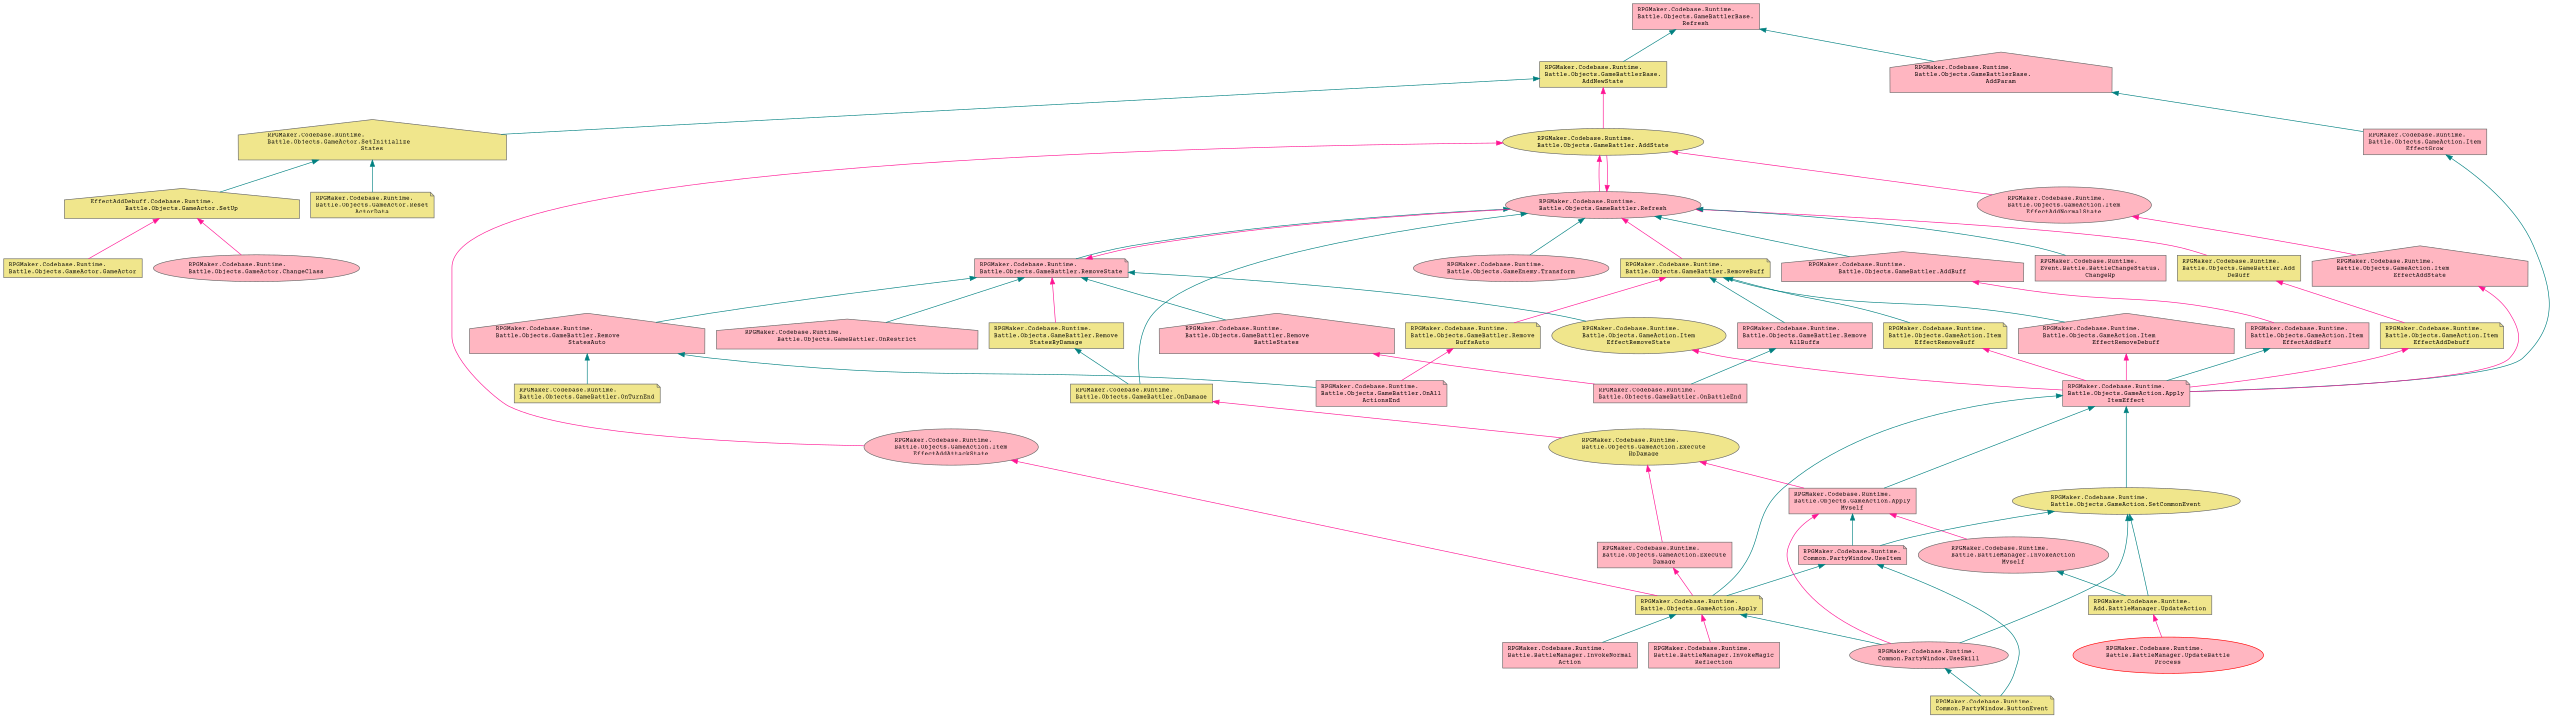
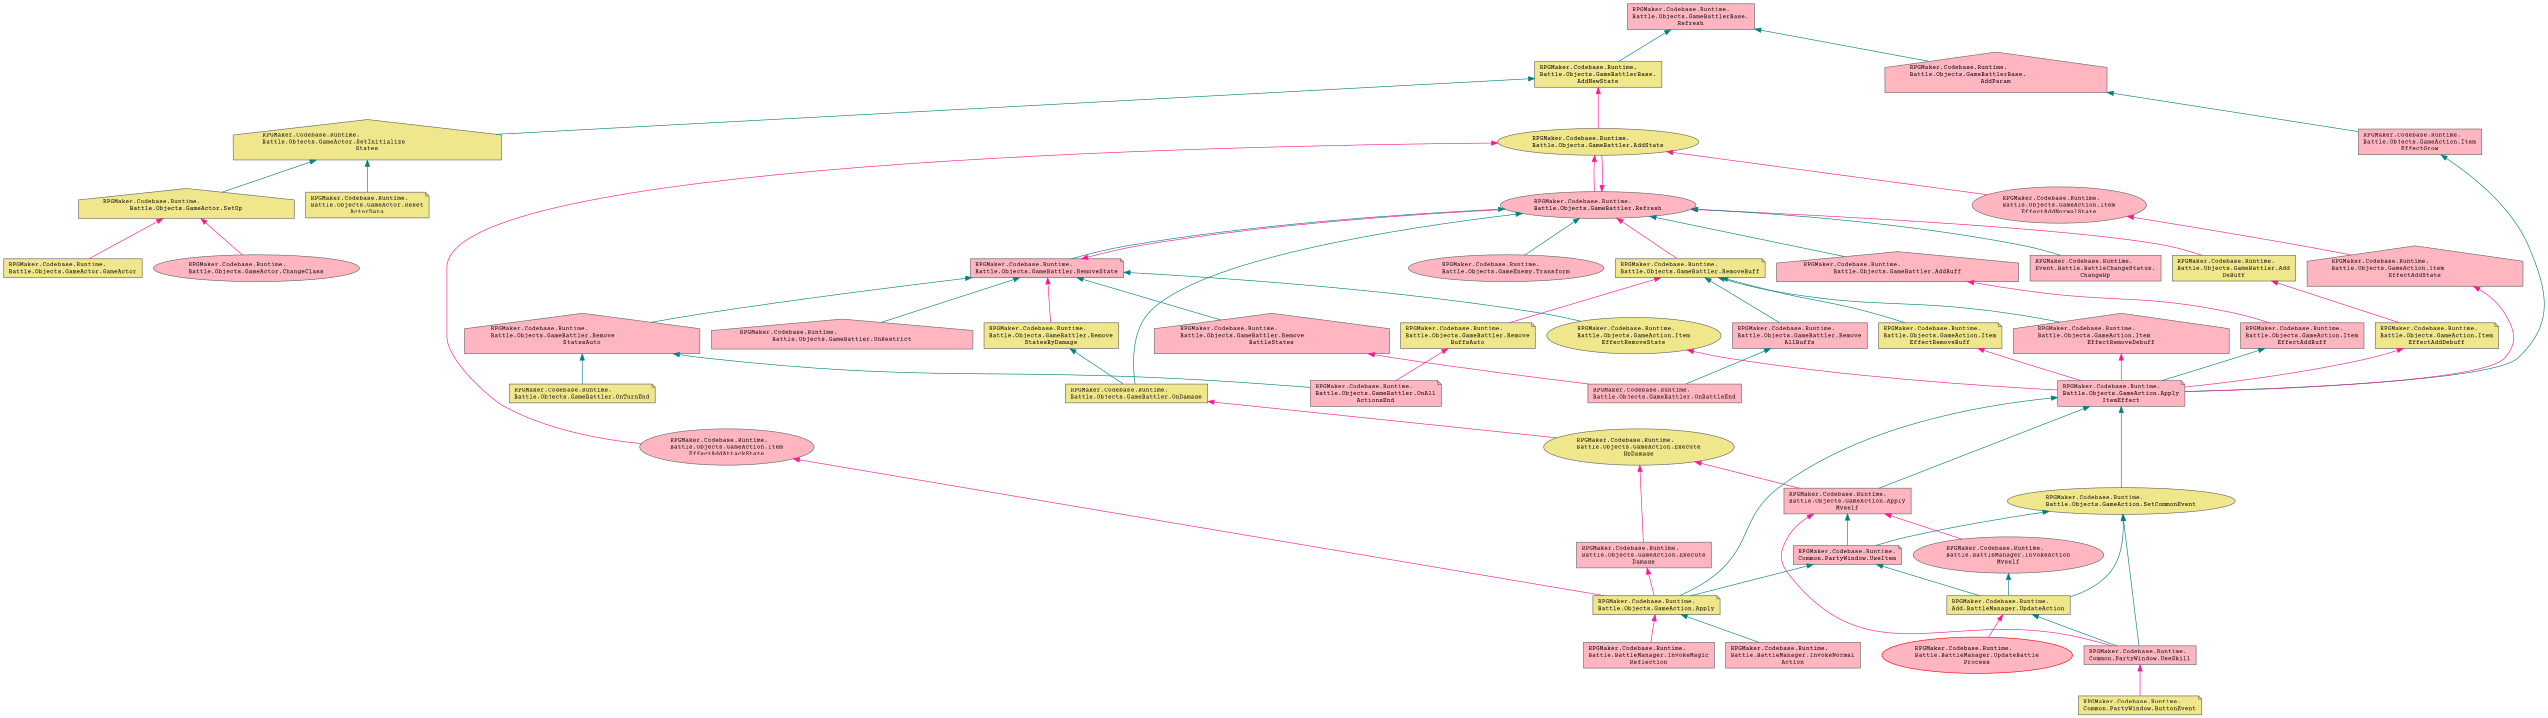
node "EffectAddDebuff.Codebase.Runtime. Battle.Objects.GameActor.SetUp": label "EffectAddDebuff.Codebase.Runtime. Battle.Objects.GameActor.SetUp" -> "RPGMaker.Codebase.Runtime. Battle.Objects.GameActor.SetUp"
edge "RPGMaker.Codebase.Runtime. Common.PartyWindow.ButtonEvent" -> "RPGMaker.Codebase.Runtime. Common.PartyWindow.UseItem": now "RPGMaker.Codebase.Runtime. Add.BattleManager.UpdateAction" -> "RPGMaker.Codebase.Runtime. Common.PartyWindow.UseItem"
edge "RPGMaker.Codebase.Runtime. Common.PartyWindow.UseSkill" -> "RPGMaker.Codebase.Runtime. Battle.Objects.GameAction.Apply": now "RPGMaker.Codebase.Runtime. Common.PartyWindow.UseSkill" -> "RPGMaker.Codebase.Runtime. Add.BattleManager.UpdateAction"
node "RPGMaker.Codebase.Runtime. Common.PartyWindow.UseSkill": shape ellipse -> box
edge "RPGMaker.Codebase.Runtime. Common.PartyWindow.ButtonEvent" -> "RPGMaker.Codebase.Runtime. Common.PartyWindow.UseSkill": color teal -> deeppink
